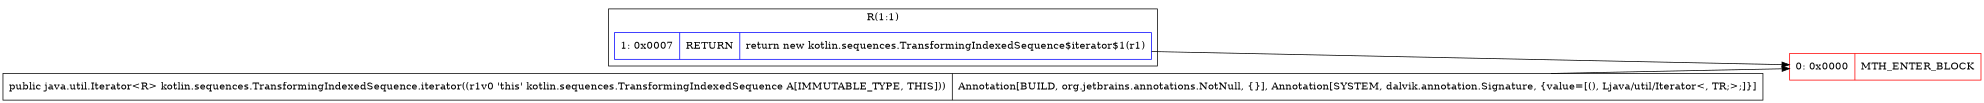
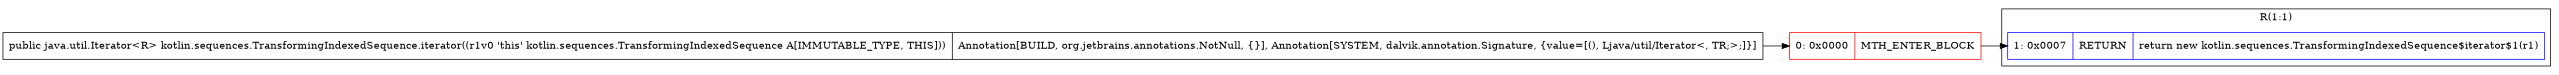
edge "1: 0x0007" -> "0: 0x0000": reversed
